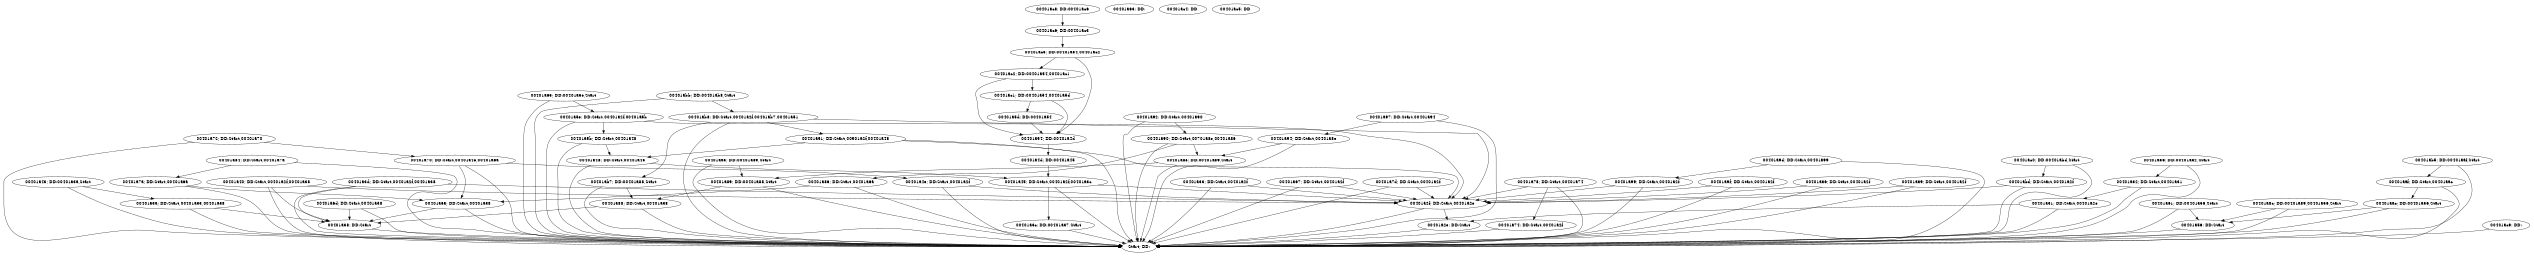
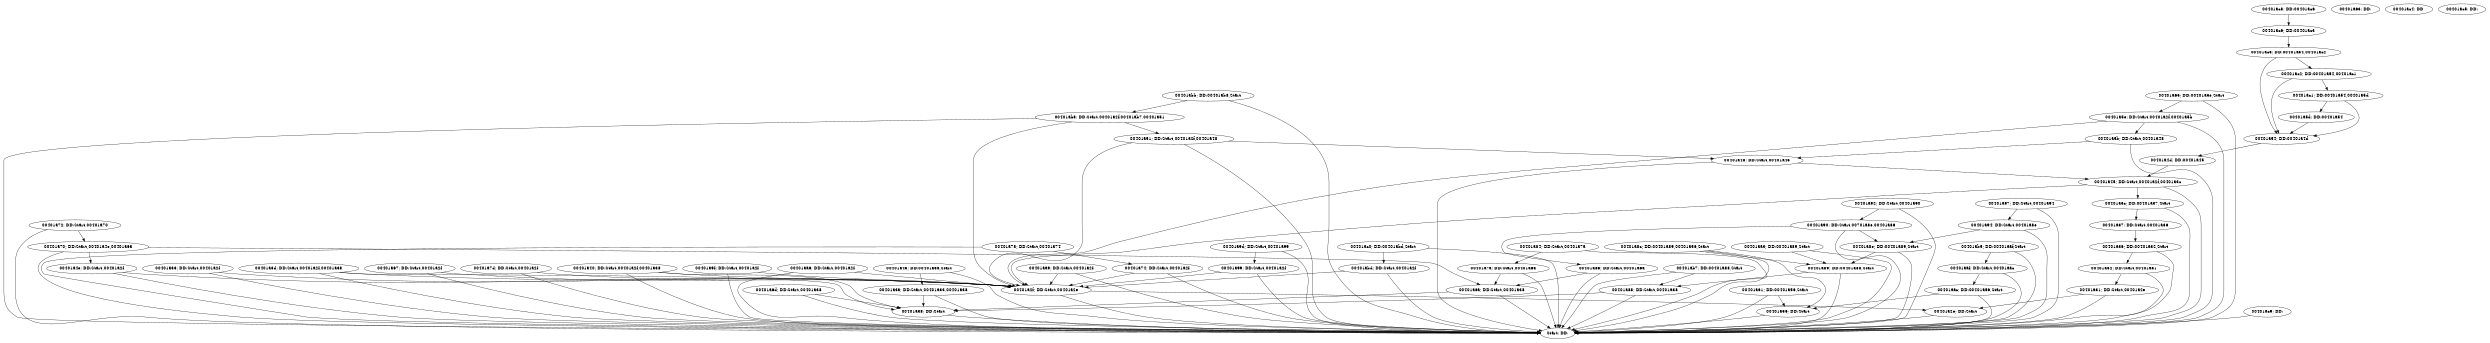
node "00401a51; DD:Start,00501a2f,00401a48": label "00401a51; DD:Start,00501a2f,00401a48" -> "00401a51; DD:Start,00401a2f,00401a48"
edge "00401ab8; DD:Start,00401a2f,00401ab7,00401a51" -> "00401ab7; DD:00401a88,Start": removed
edge "00401a78; DD:Start,00401a74" -> "00401a2f; DD:Start,00401a2e": now "00401a74; DD:Start,00401a2f" -> "00401a2f; DD:Start,00401a2e"
node "00401a37; DD:Start,00401a36": added
edge "00401a8c; DD:00401a89,00401a56,Start" -> "00401a89; DD:00401a88,Start": added
